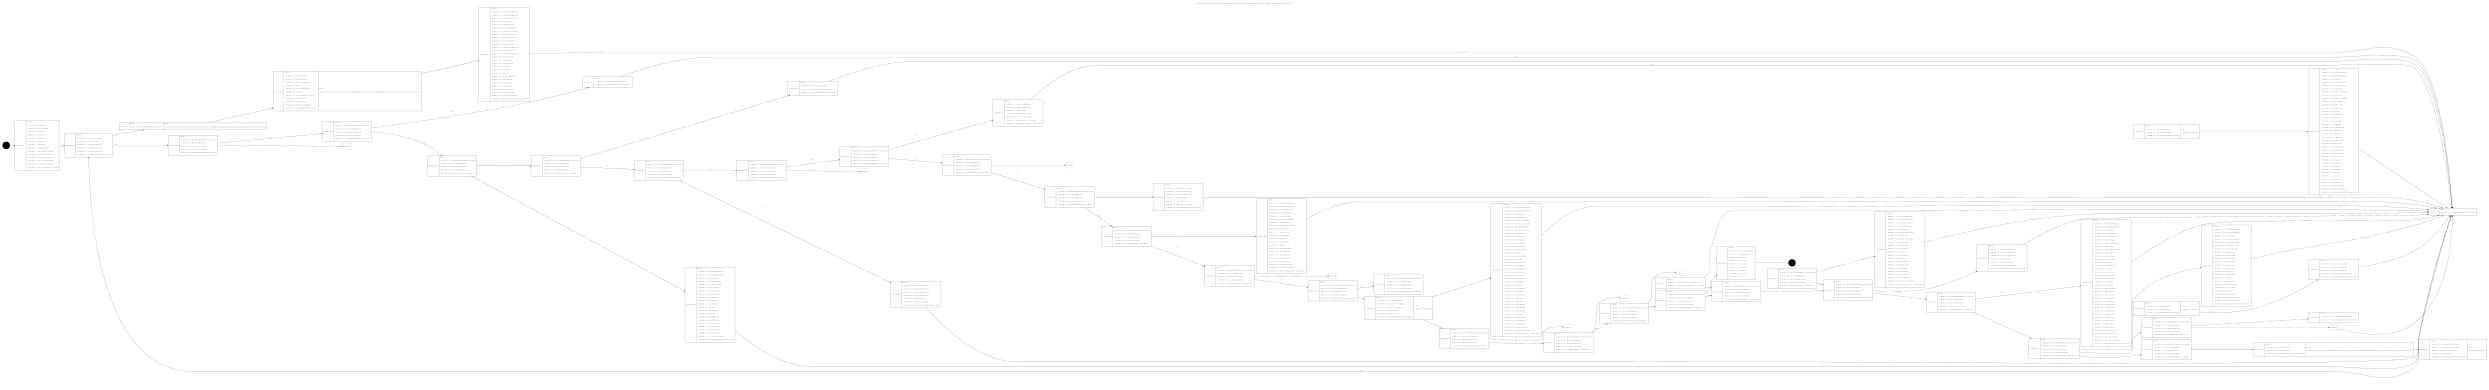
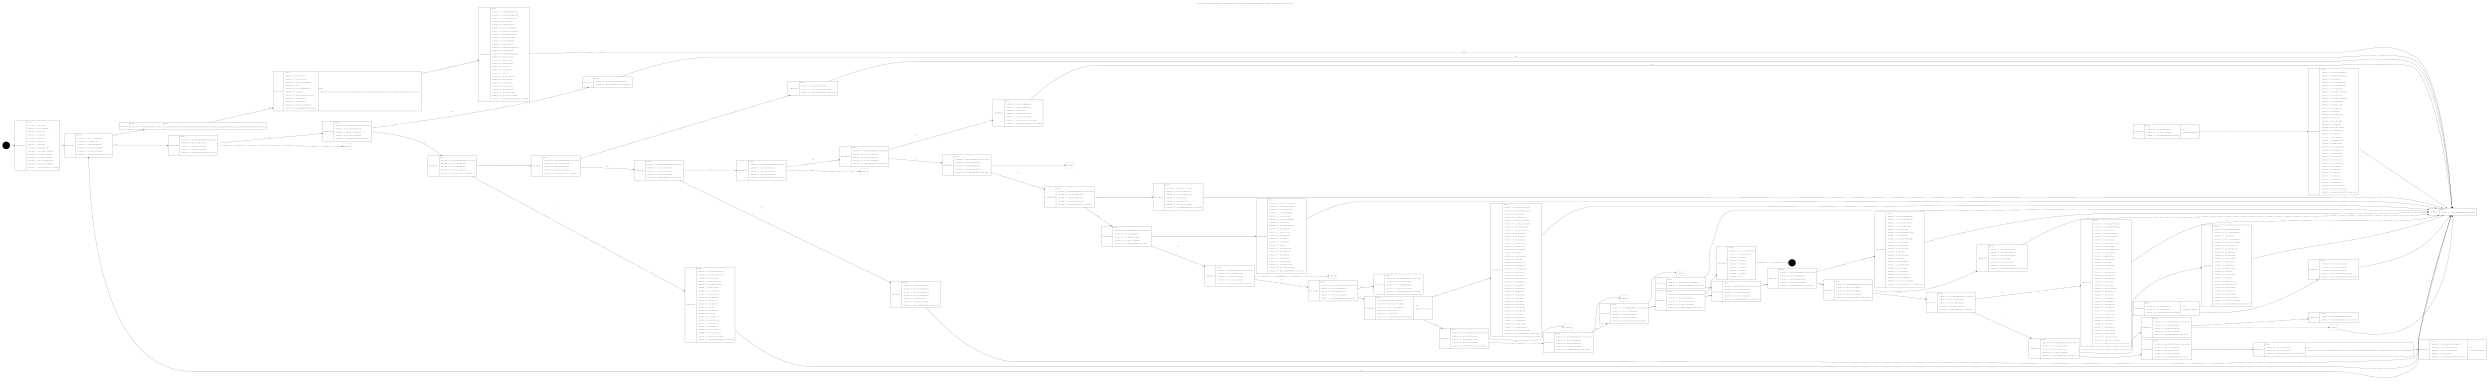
edge "0x401cac [25]" -> "0x401cde [25]": now "0x401cac [25]" -> "0x401cc5 [25]"
